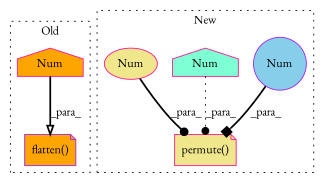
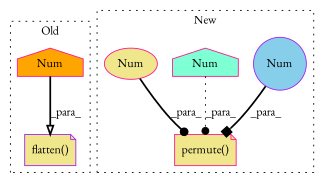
node "flatten()": fillcolor orange -> khaki
